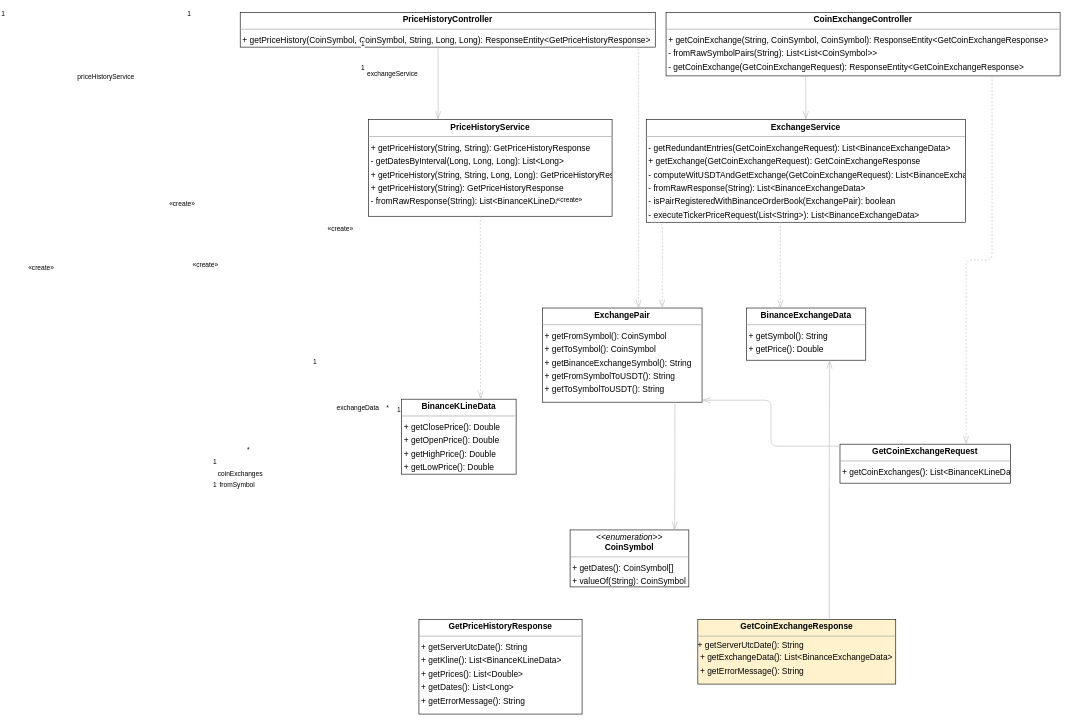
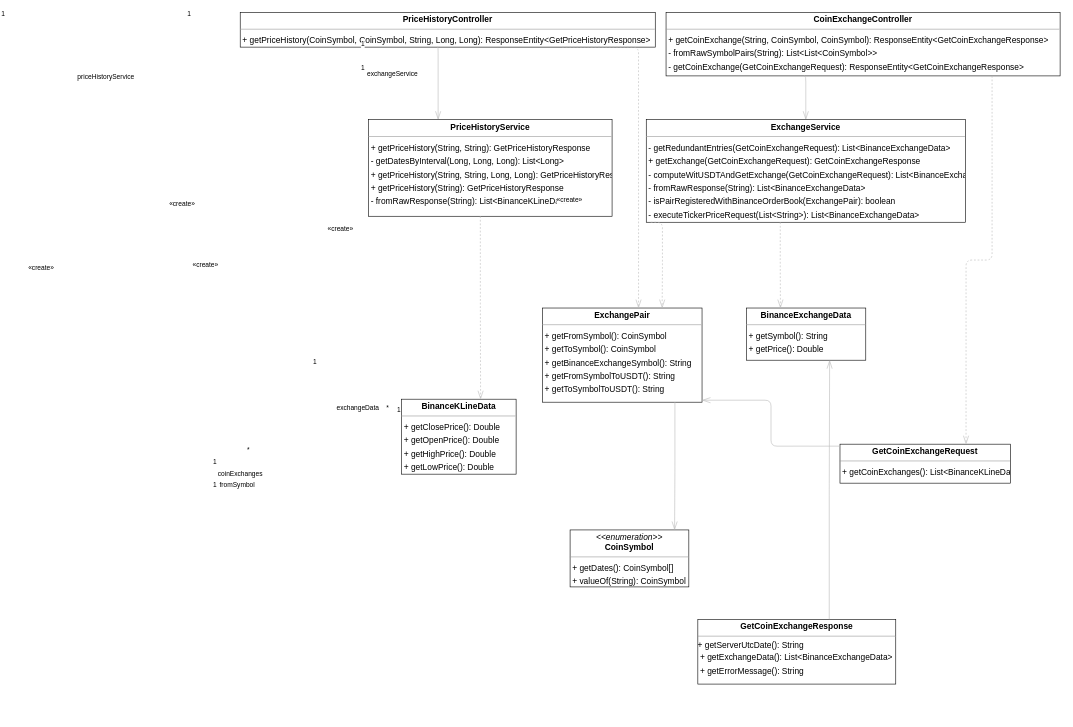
node "GetCoinExchangeResponse + getServerUtcDate(): String+ getExchangeData(): List<BinanceExchangeData> + getErrorMessage(): String": fillcolor #fff2cc -> #ffffff
node "GetPriceHistoryResponse + getServerUtcDate(): String + getKline(): List<BinanceKLineData> + getPrices(): List<Double> + getDates(): List<Long> + getErrorMessage(): String": removed
